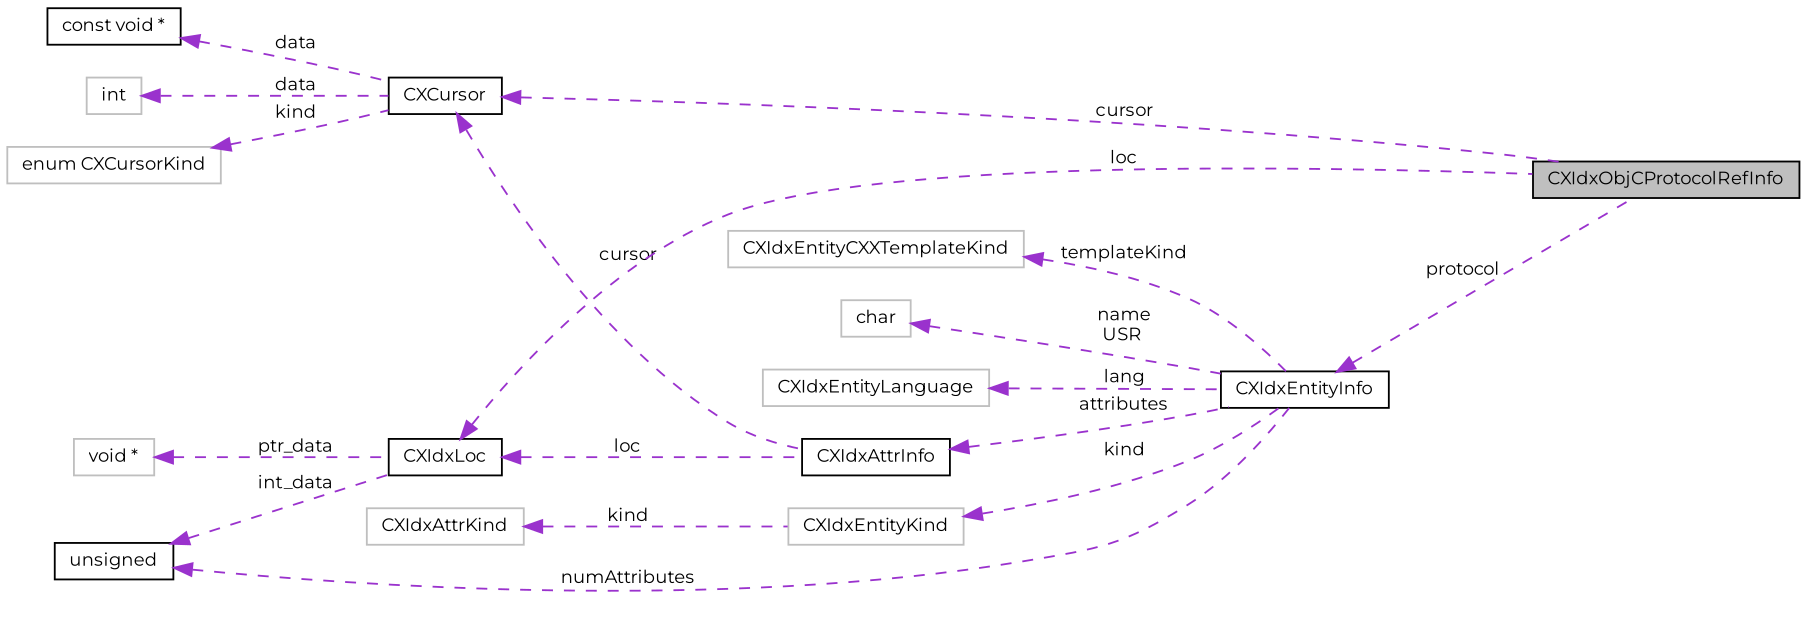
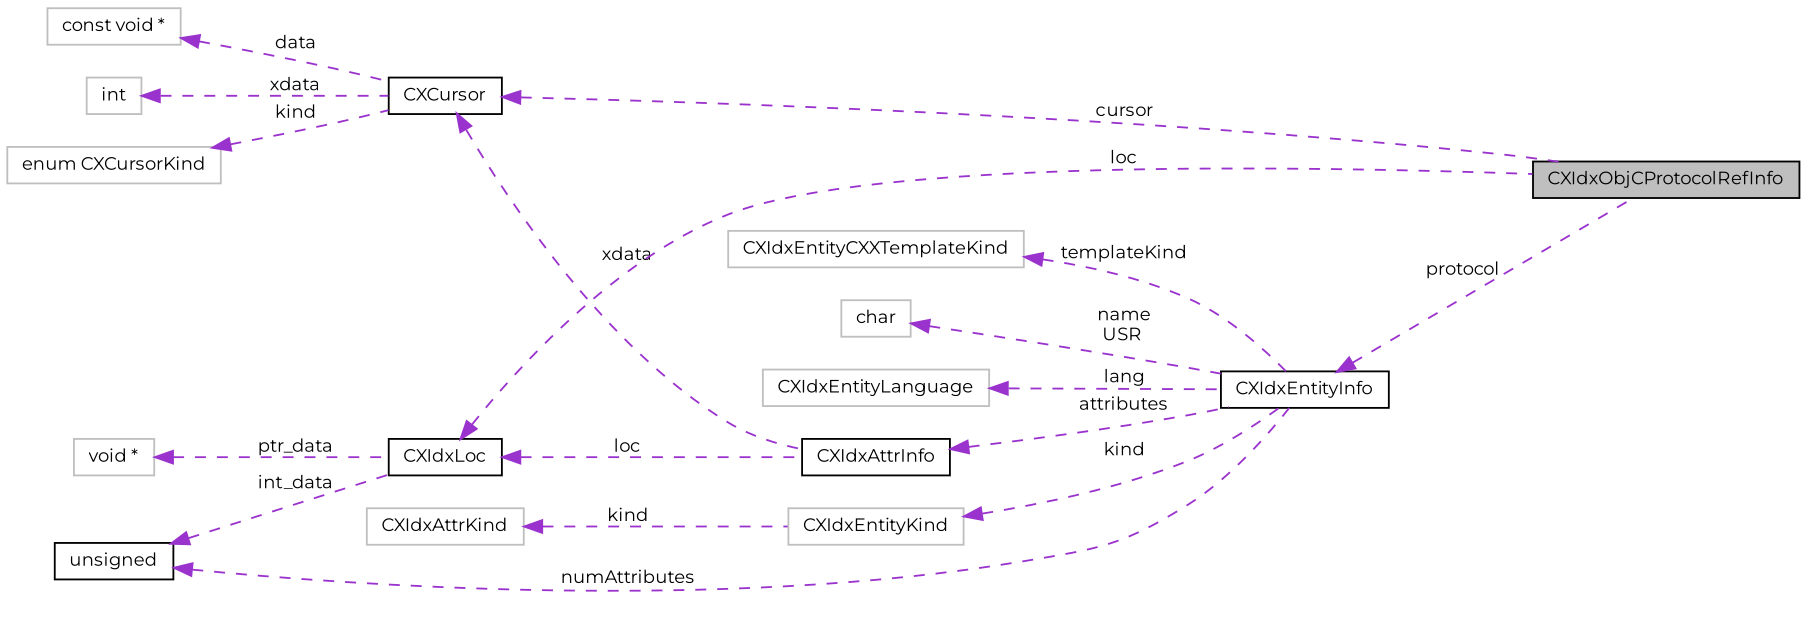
node "const void *": color black -> grey75
edge "CXCursor" -> "int": label " data" -> " xdata"
edge "CXIdxAttrInfo" -> "CXCursor": label " cursor" -> " xdata"
